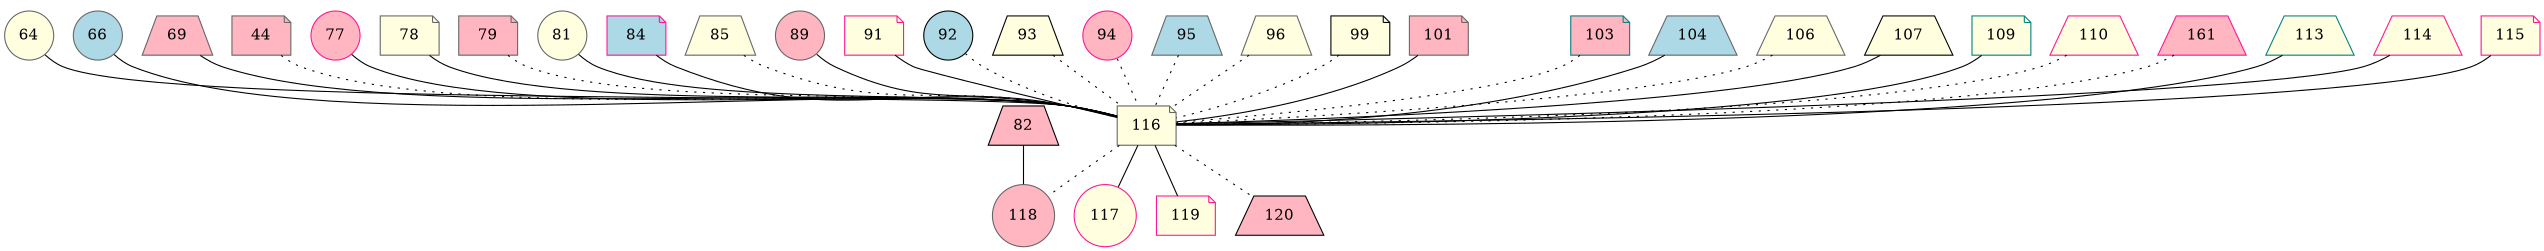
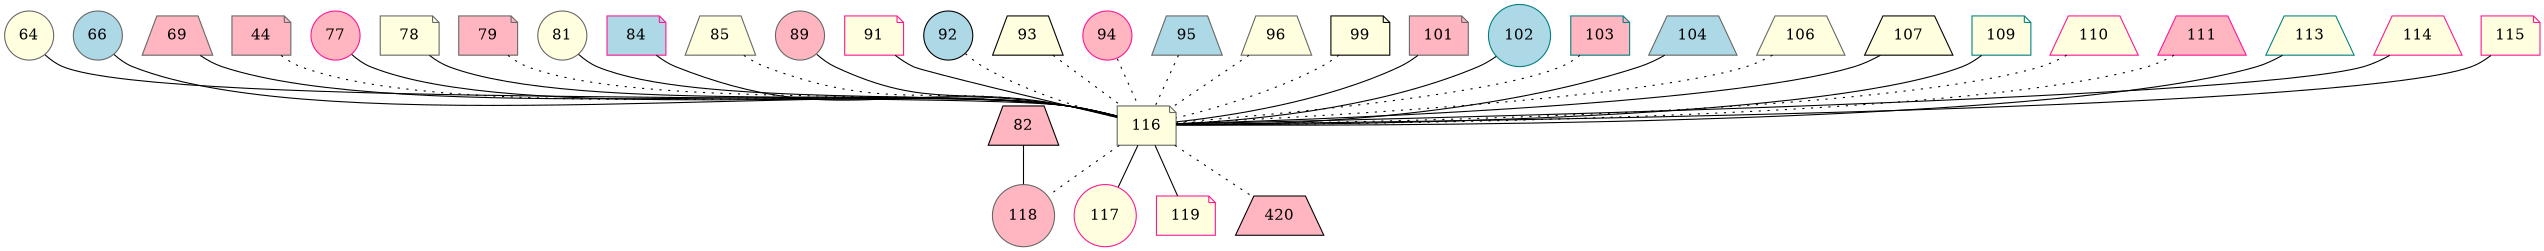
node "102": added
node "161": label "161" -> "111"
node "120": label "120" -> "420"
